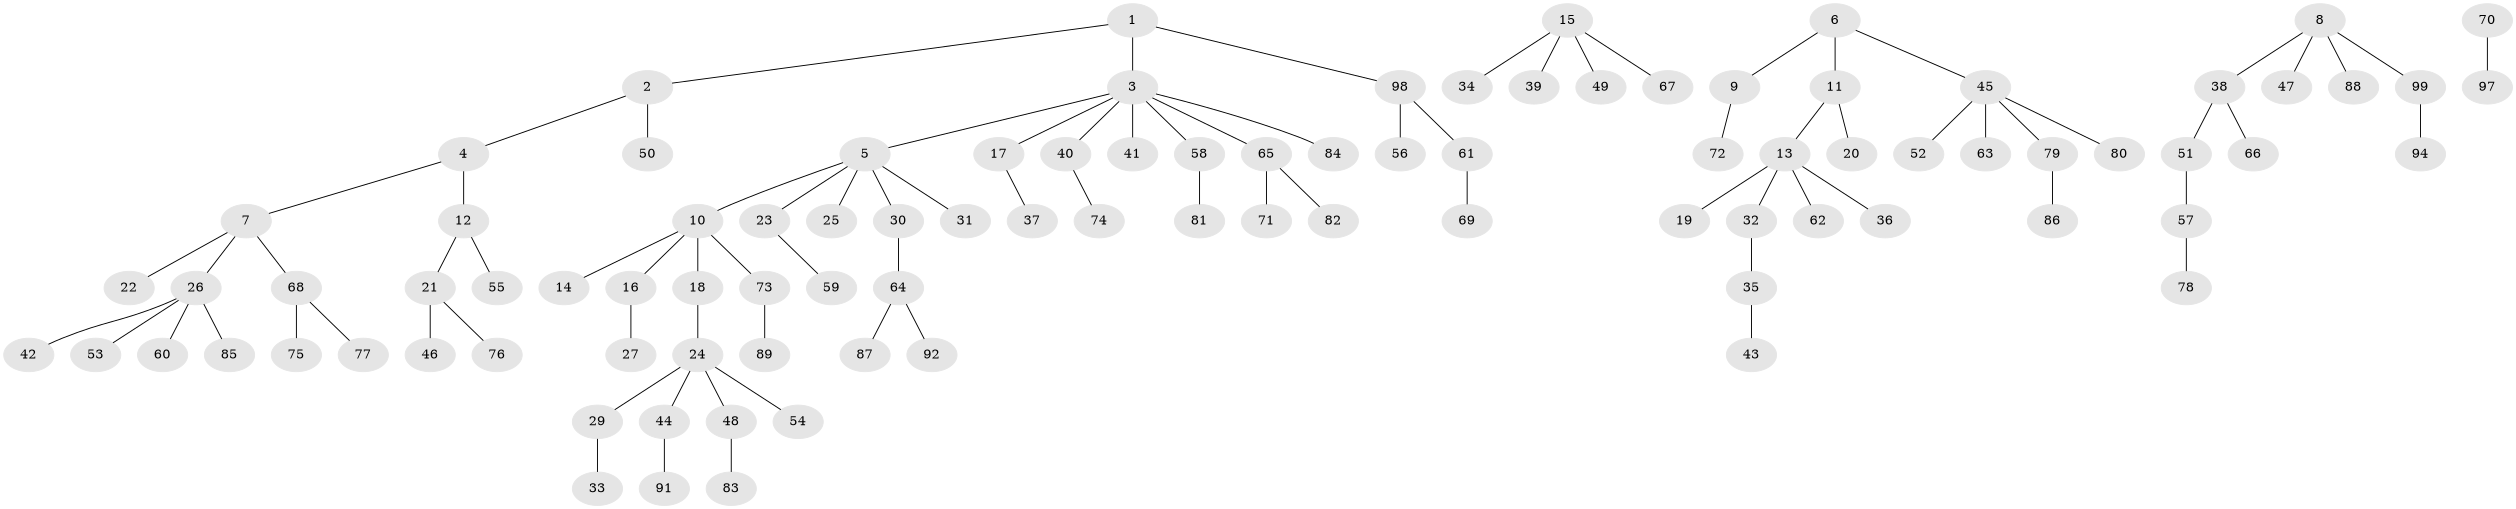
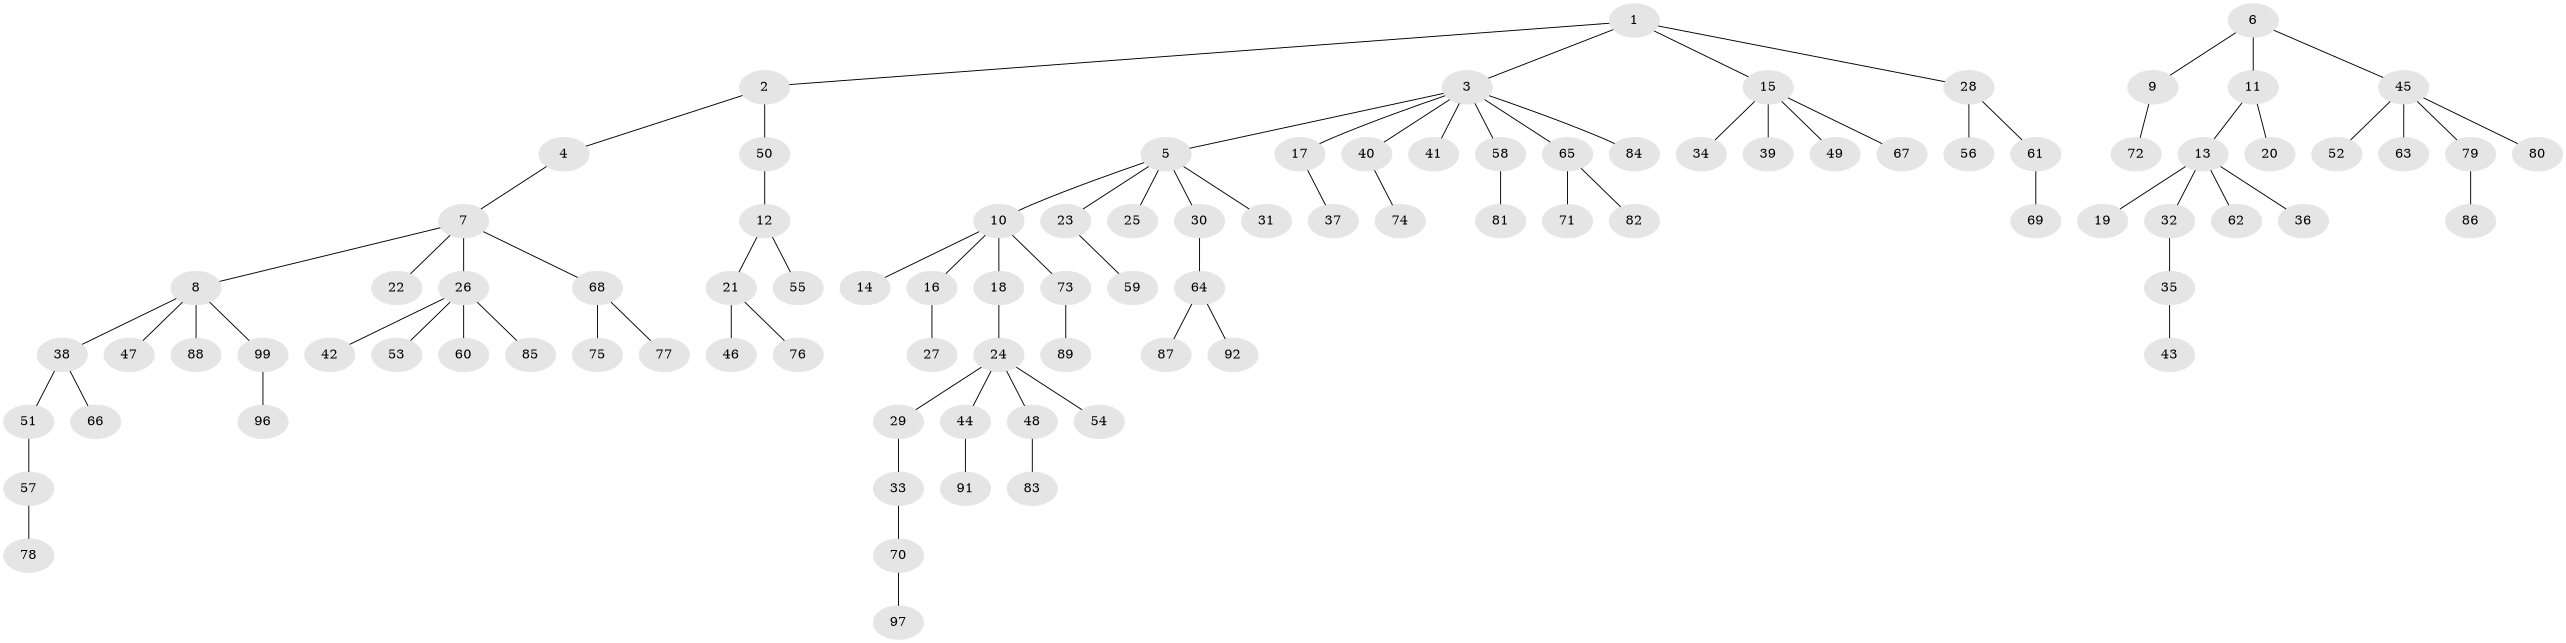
edge "1" -- "15": added
node "98": label "98" -> "28"
node "94": label "94" -> "96"
edge "4" -- "12": now "50" -- "12"
edge "7" -- "8": added
edge "33" -- "70": added
